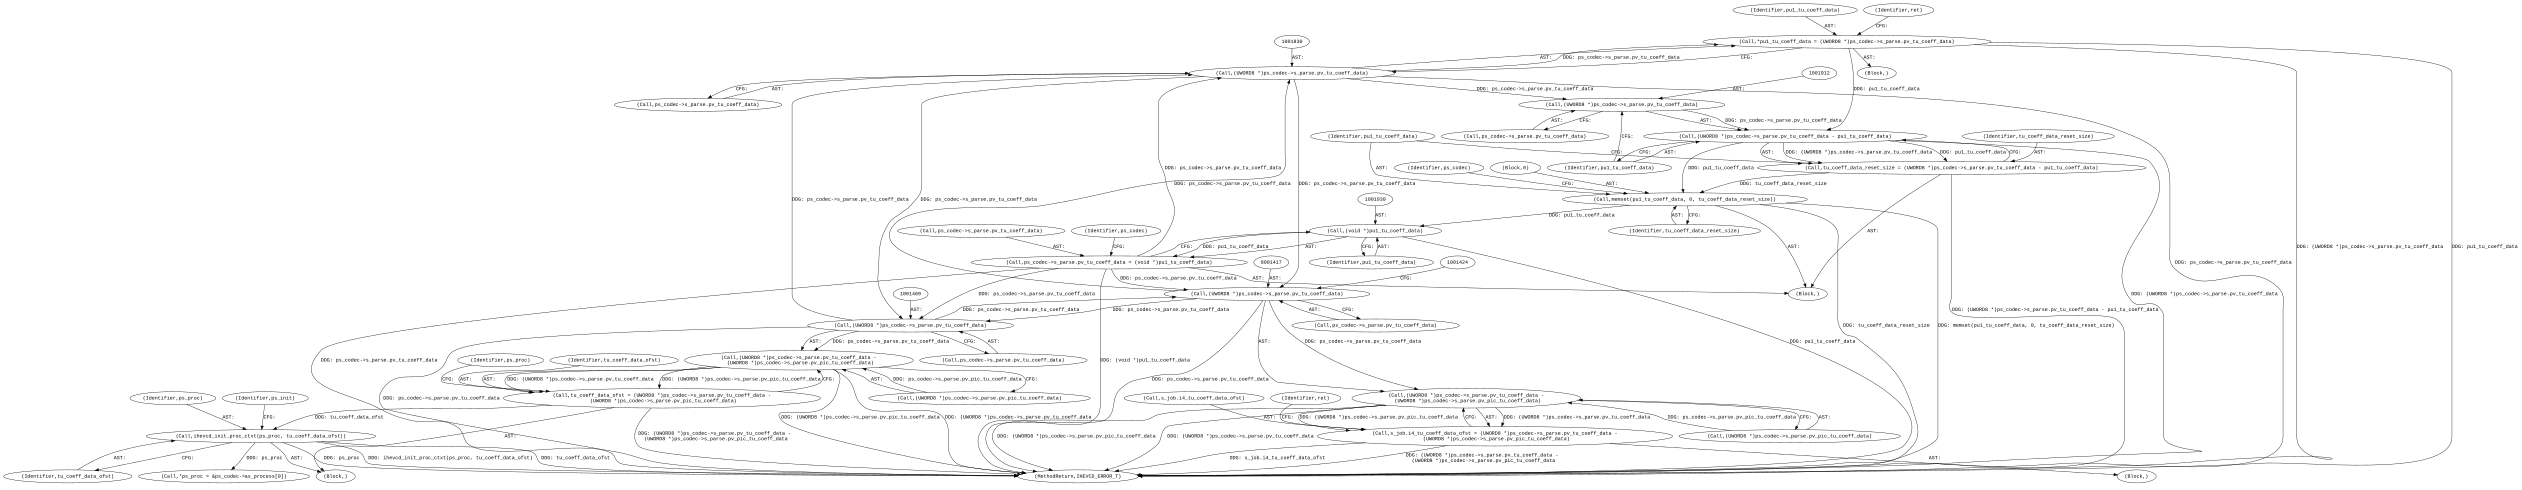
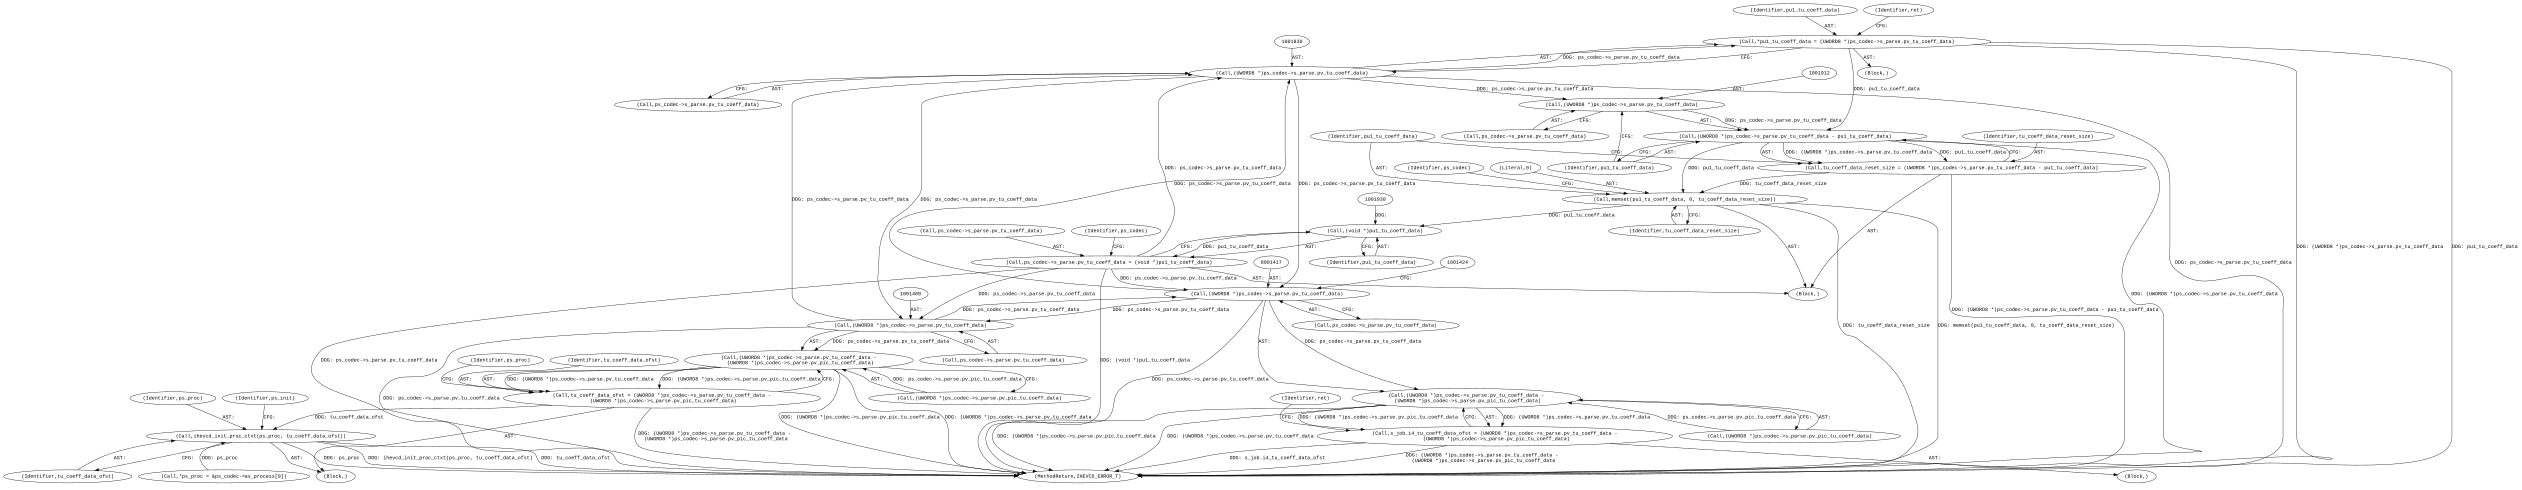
node "(Block,0)": label "(Block,0)" -> "(Literal,0)"
edge "1001930" -> "(Call,(void *)pu1_tu_coeff_data)": label "AST: " -> "DDG: "
node "(Call,s_job.i4_tu_coeff_data_ofst)": removed
edge "(Call,ihevcd_init_proc_ctxt(ps_proc, tu_coeff_data_ofst))" -> "(Call,*ps_proc = &ps_codec->as_process[0])": reversed
edge "(Call,(void *)pu1_tu_coeff_data)" -> "(MethodReturn,IHEVCD_ERROR_T)": removed, label "DDG: pu1_tu_coeff_data"
